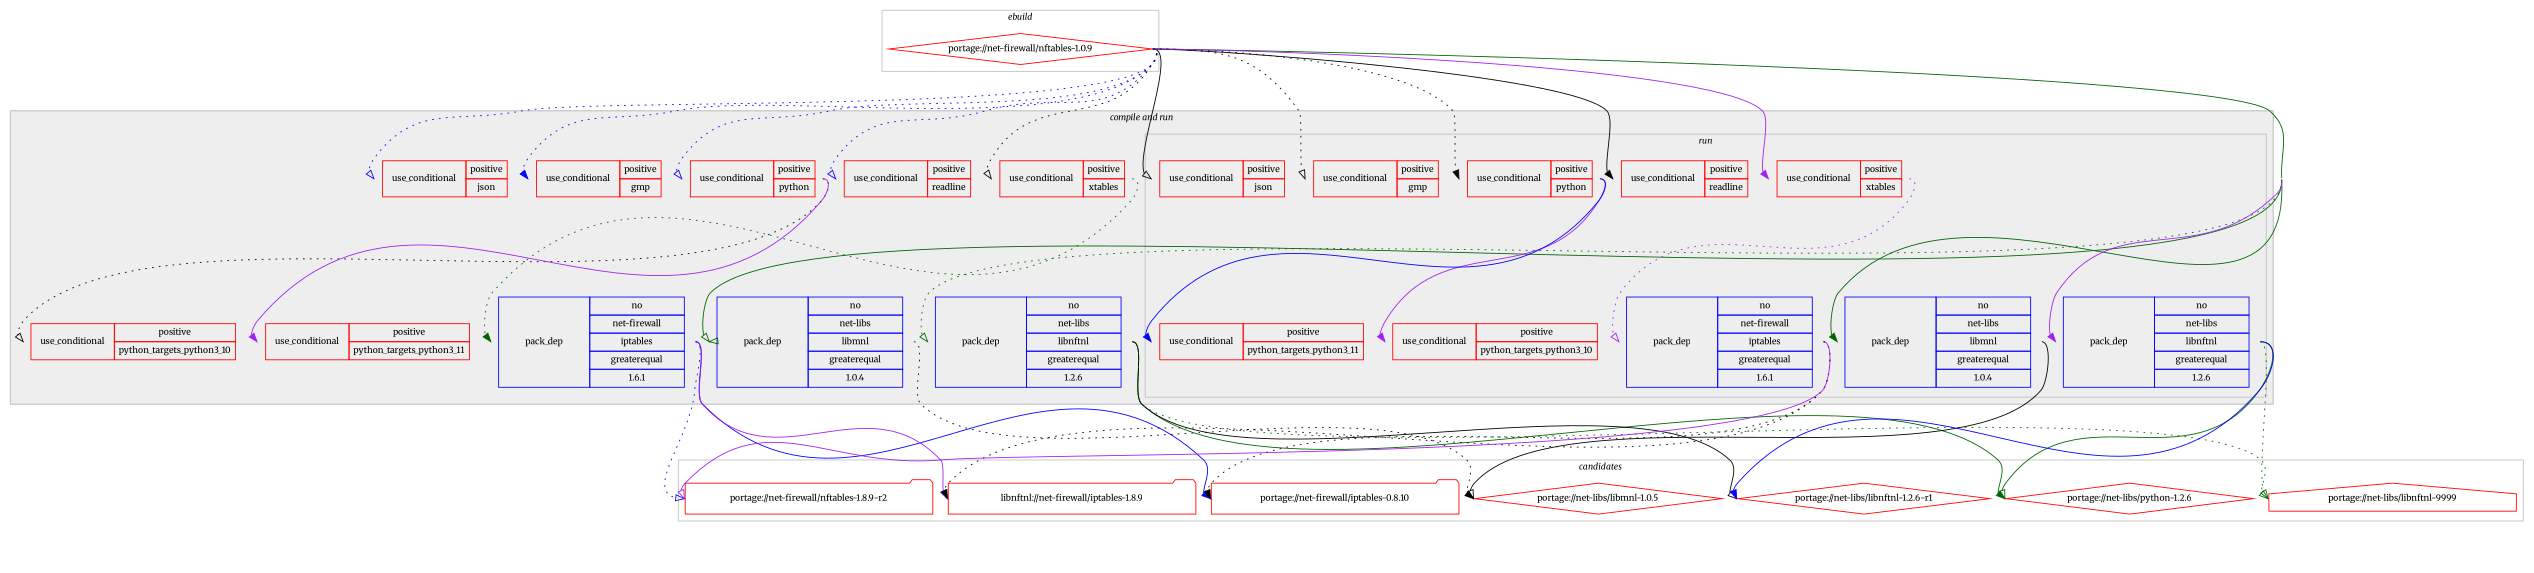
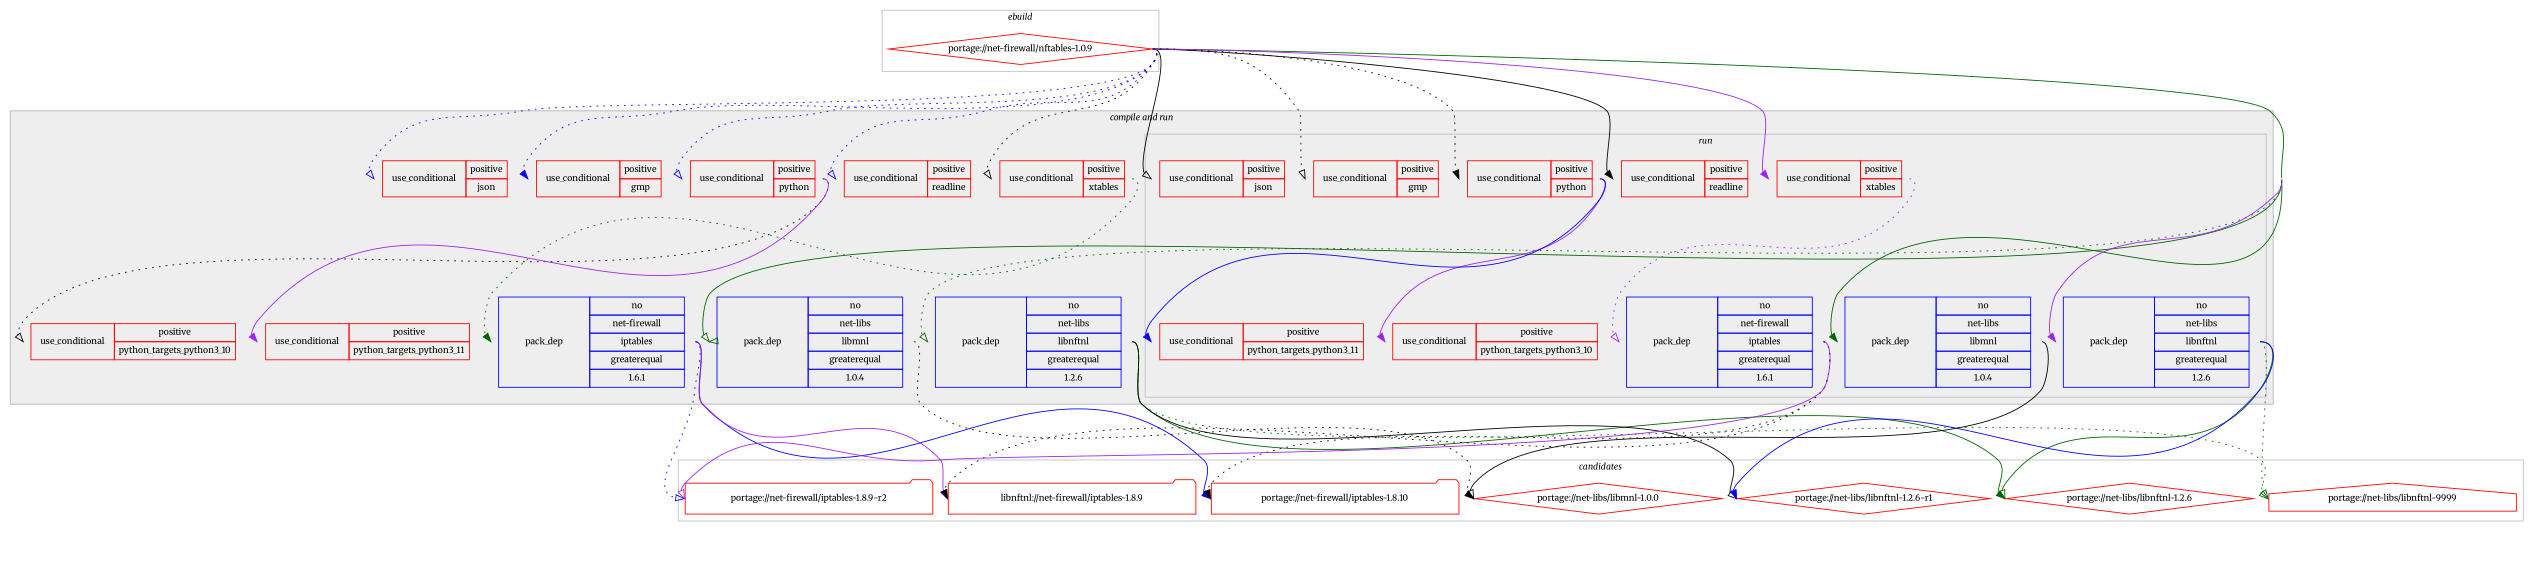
node "portage://net-firewall/nftables-1.8.9-r2": label "portage://net-firewall/nftables-1.8.9-r2" -> "portage://net-firewall/iptables-1.8.9-r2"
node "portage://net-firewall/iptables-0.8.10": label "portage://net-firewall/iptables-0.8.10" -> "portage://net-firewall/iptables-1.8.10"
node "portage://net-libs/libmnl-1.0.5": label "portage://net-libs/libmnl-1.0.5" -> "portage://net-libs/libmnl-1.0.0"
node "portage://net-libs/python-1.2.6": label "portage://net-libs/python-1.2.6" -> "portage://net-libs/libnftnl-1.2.6"
